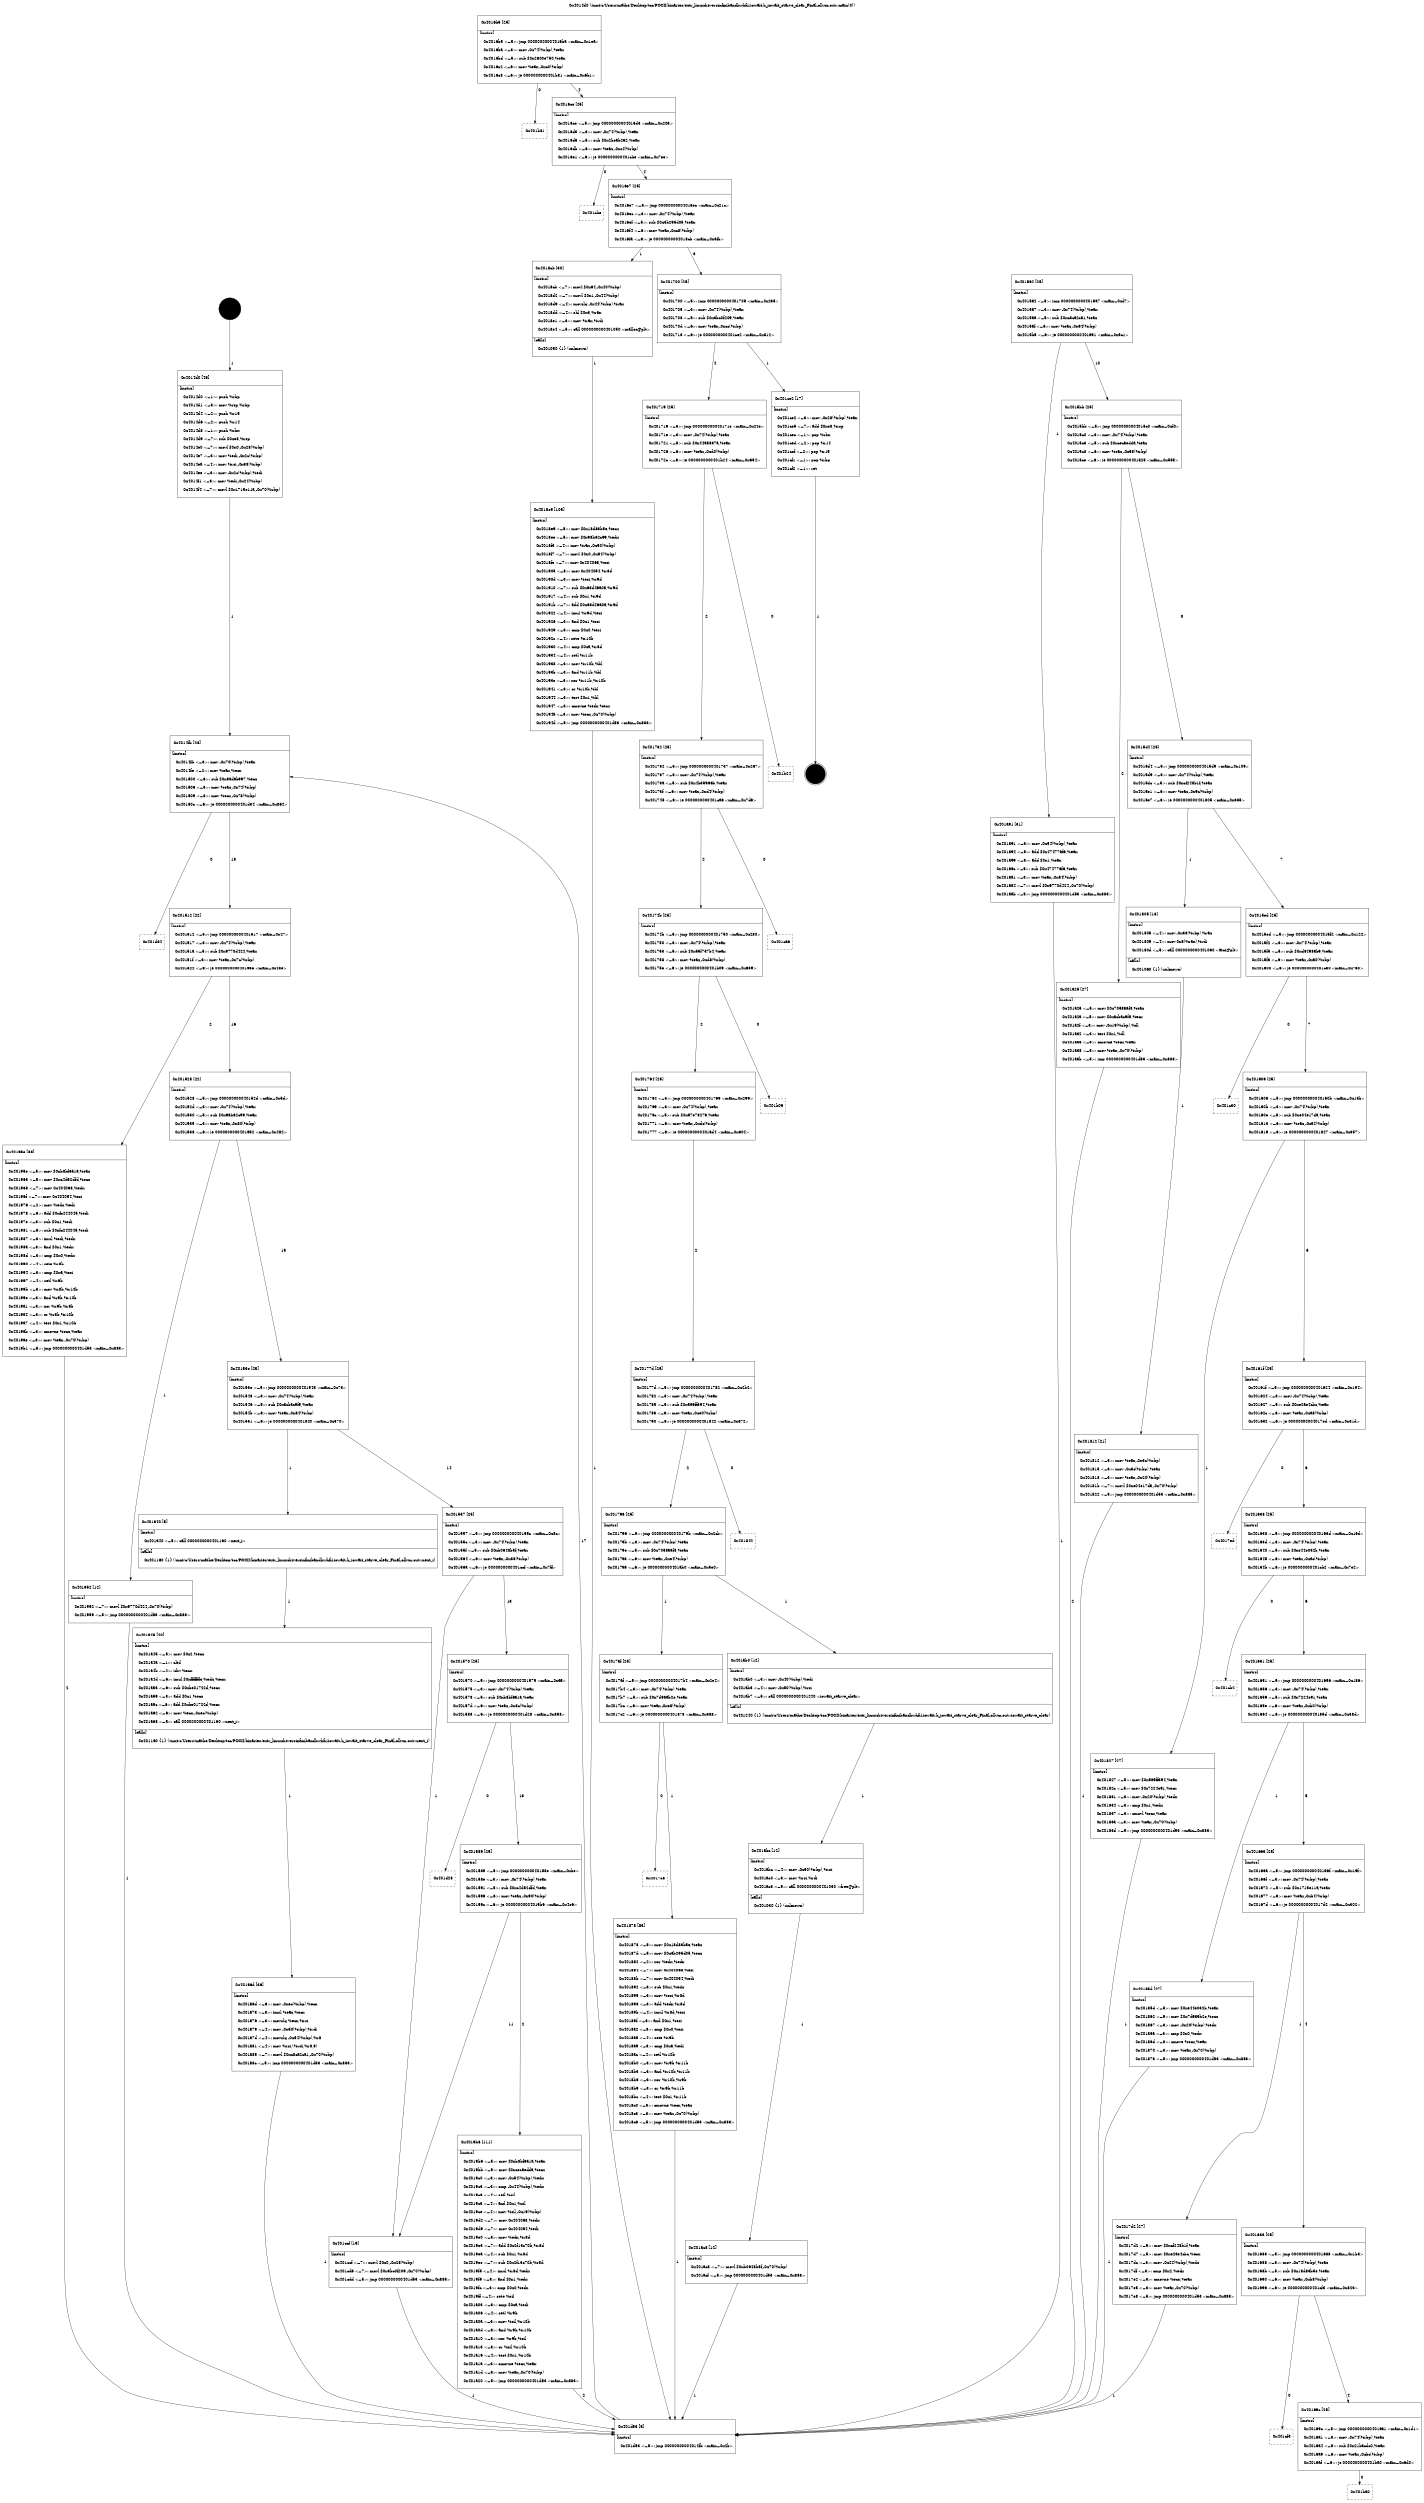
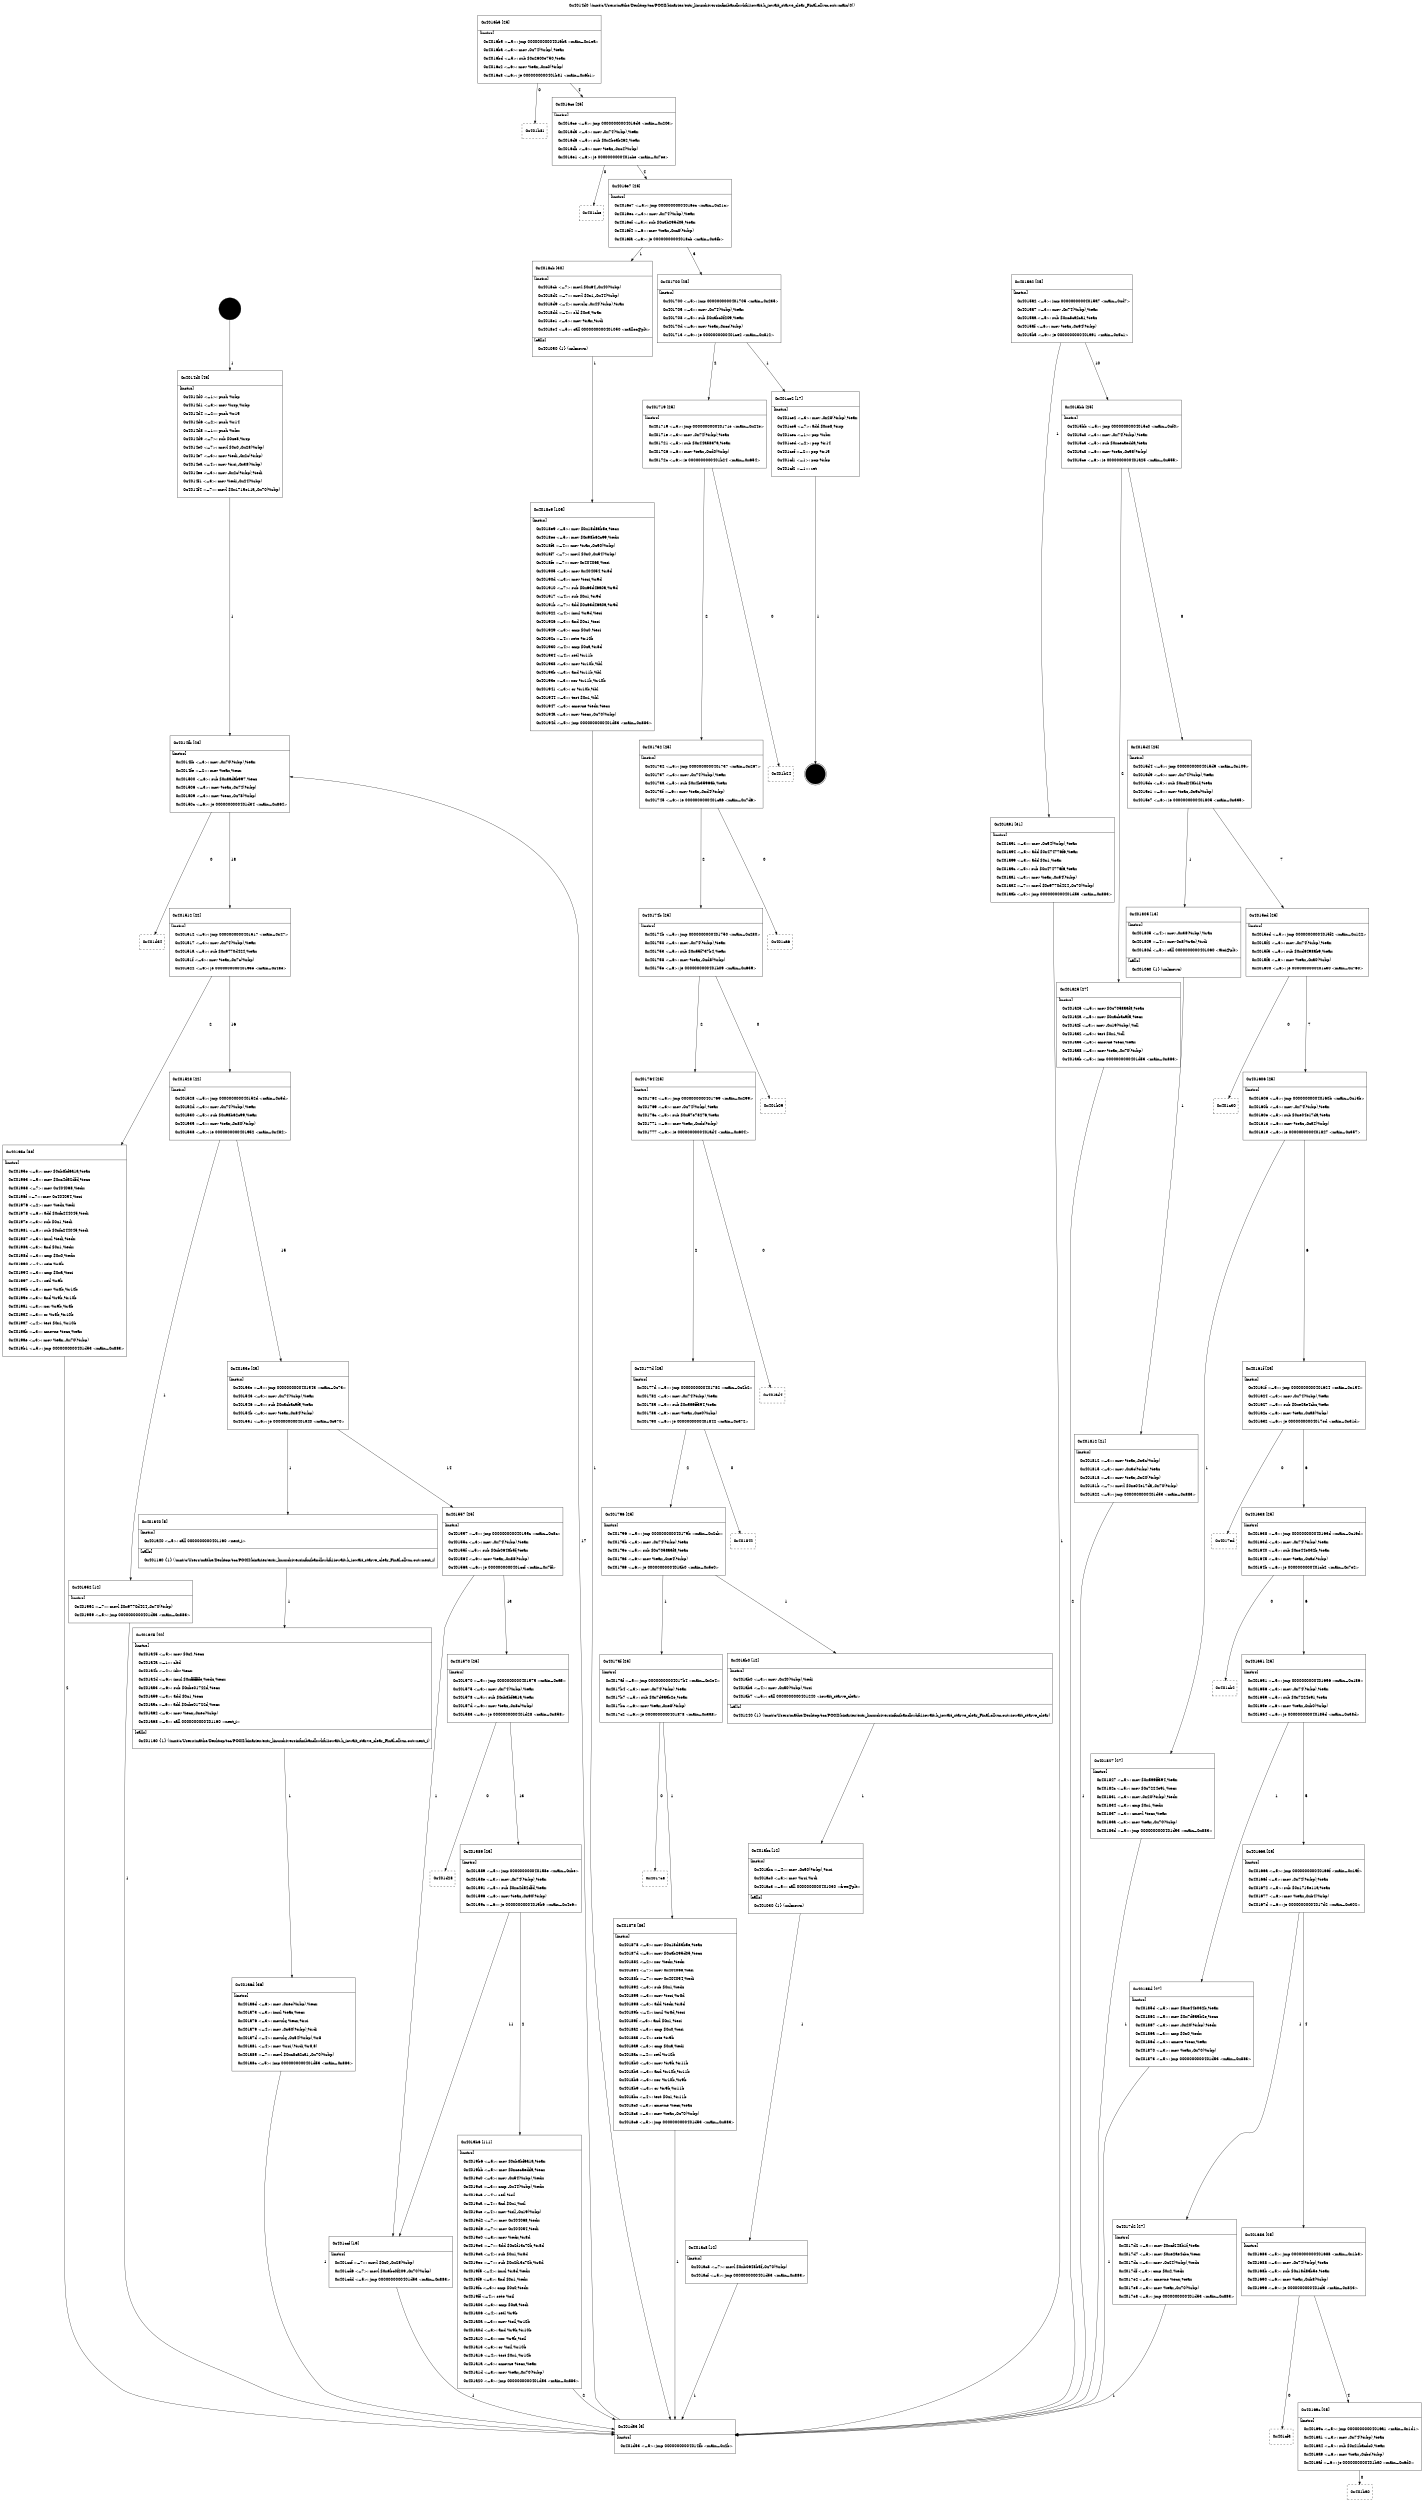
node "0x401ad4": added
